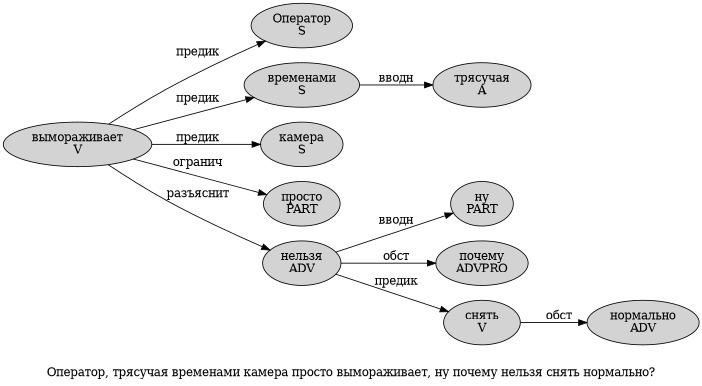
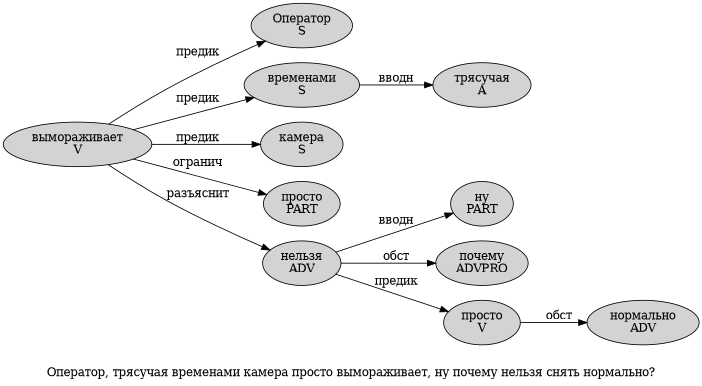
node "снять V": label "снять V" -> "просто V"
